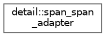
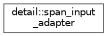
node "detail::span_span _adapter": label "detail::span_span _adapter" -> "detail::span_input _adapter"
